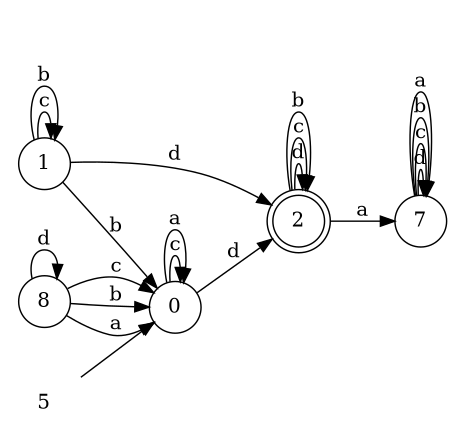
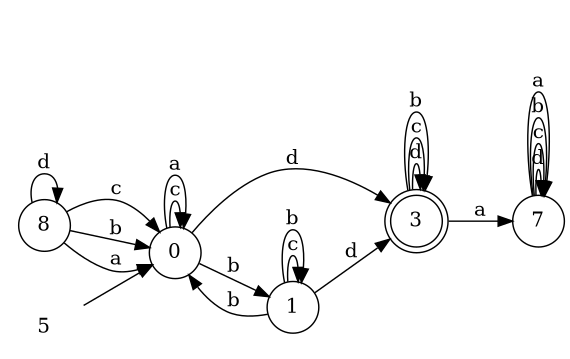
node "2": label "2" -> "3"
edge "0" -> "1": added, label "b"
